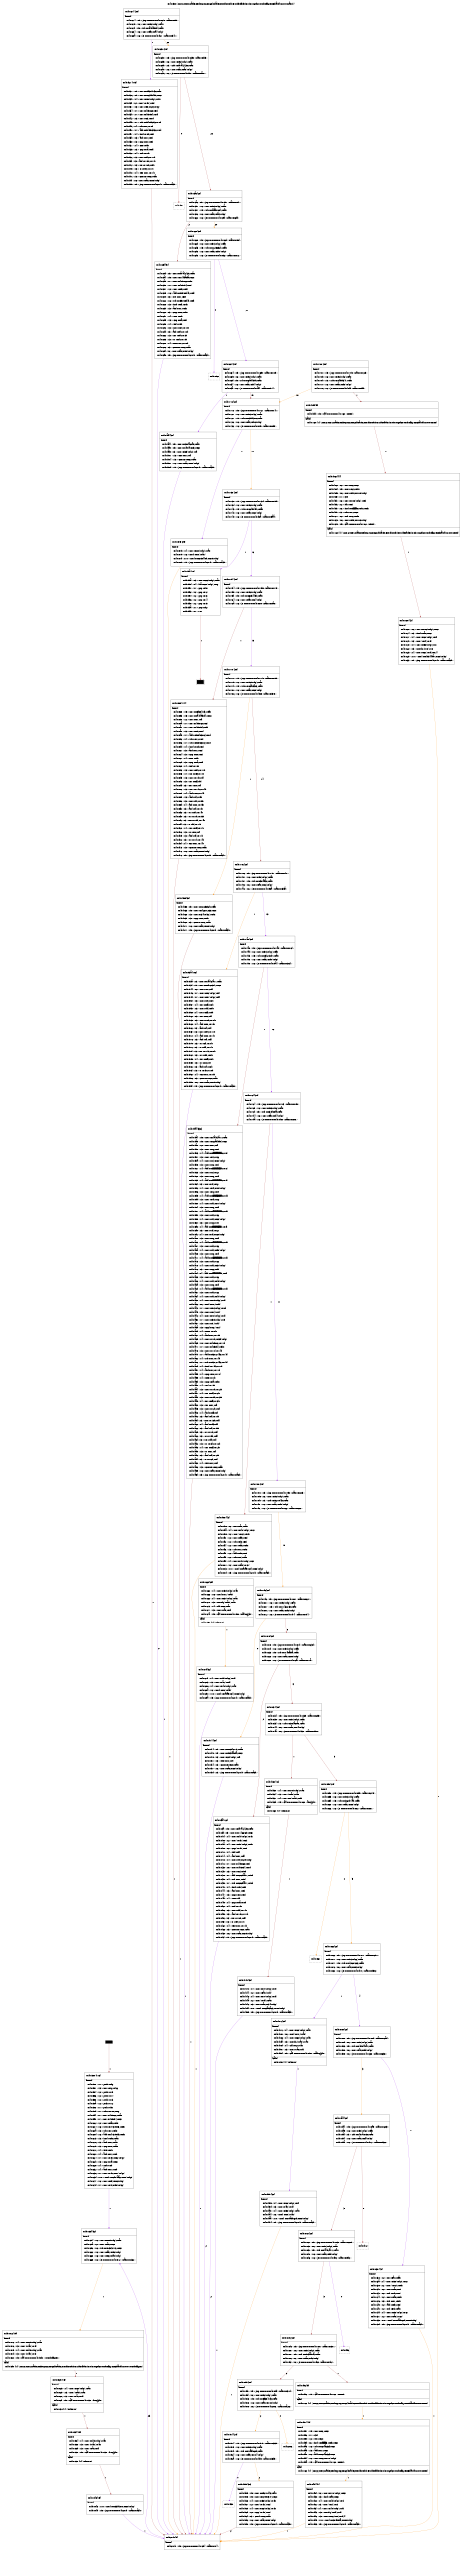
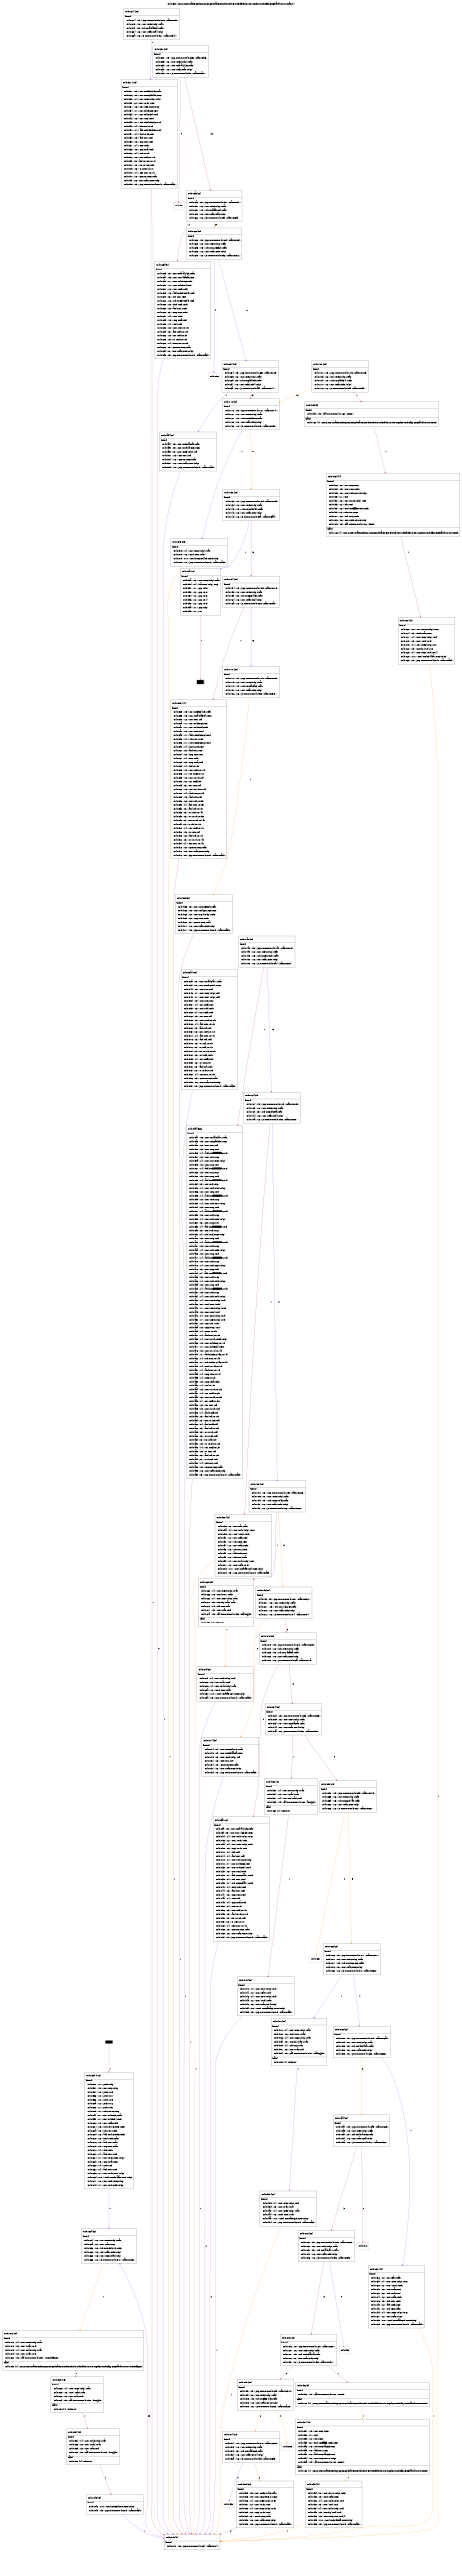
edge "0x401674 [28]" -> "0x401690 [28]": removed, label "22"
node "0x40178c [28]": removed
edge "0x4017e0 [28]" -> "0x401c62 [29]": added, label "1"
